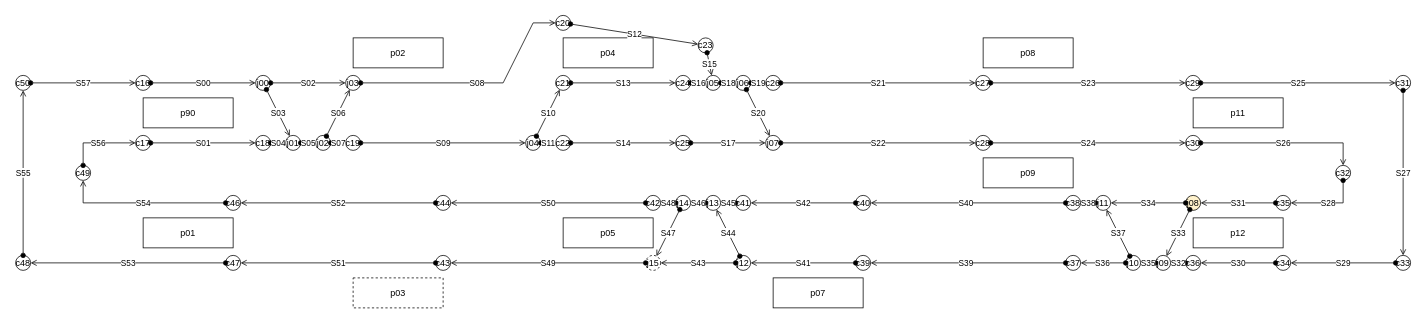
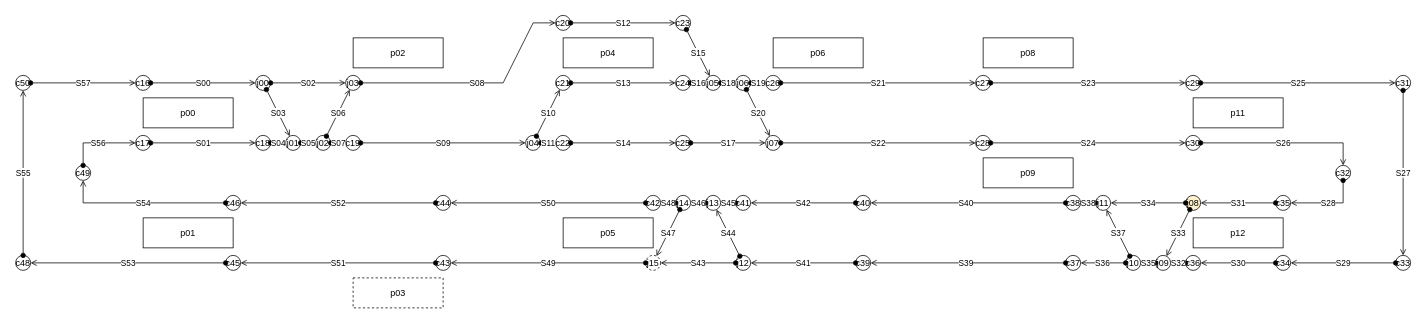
node "c23": moved (705, 45) -> (683, 23)
node "p06": added
node "p90": label "p90" -> "p00"
node "c47": label "c47" -> "c45"
node "p07": removed
